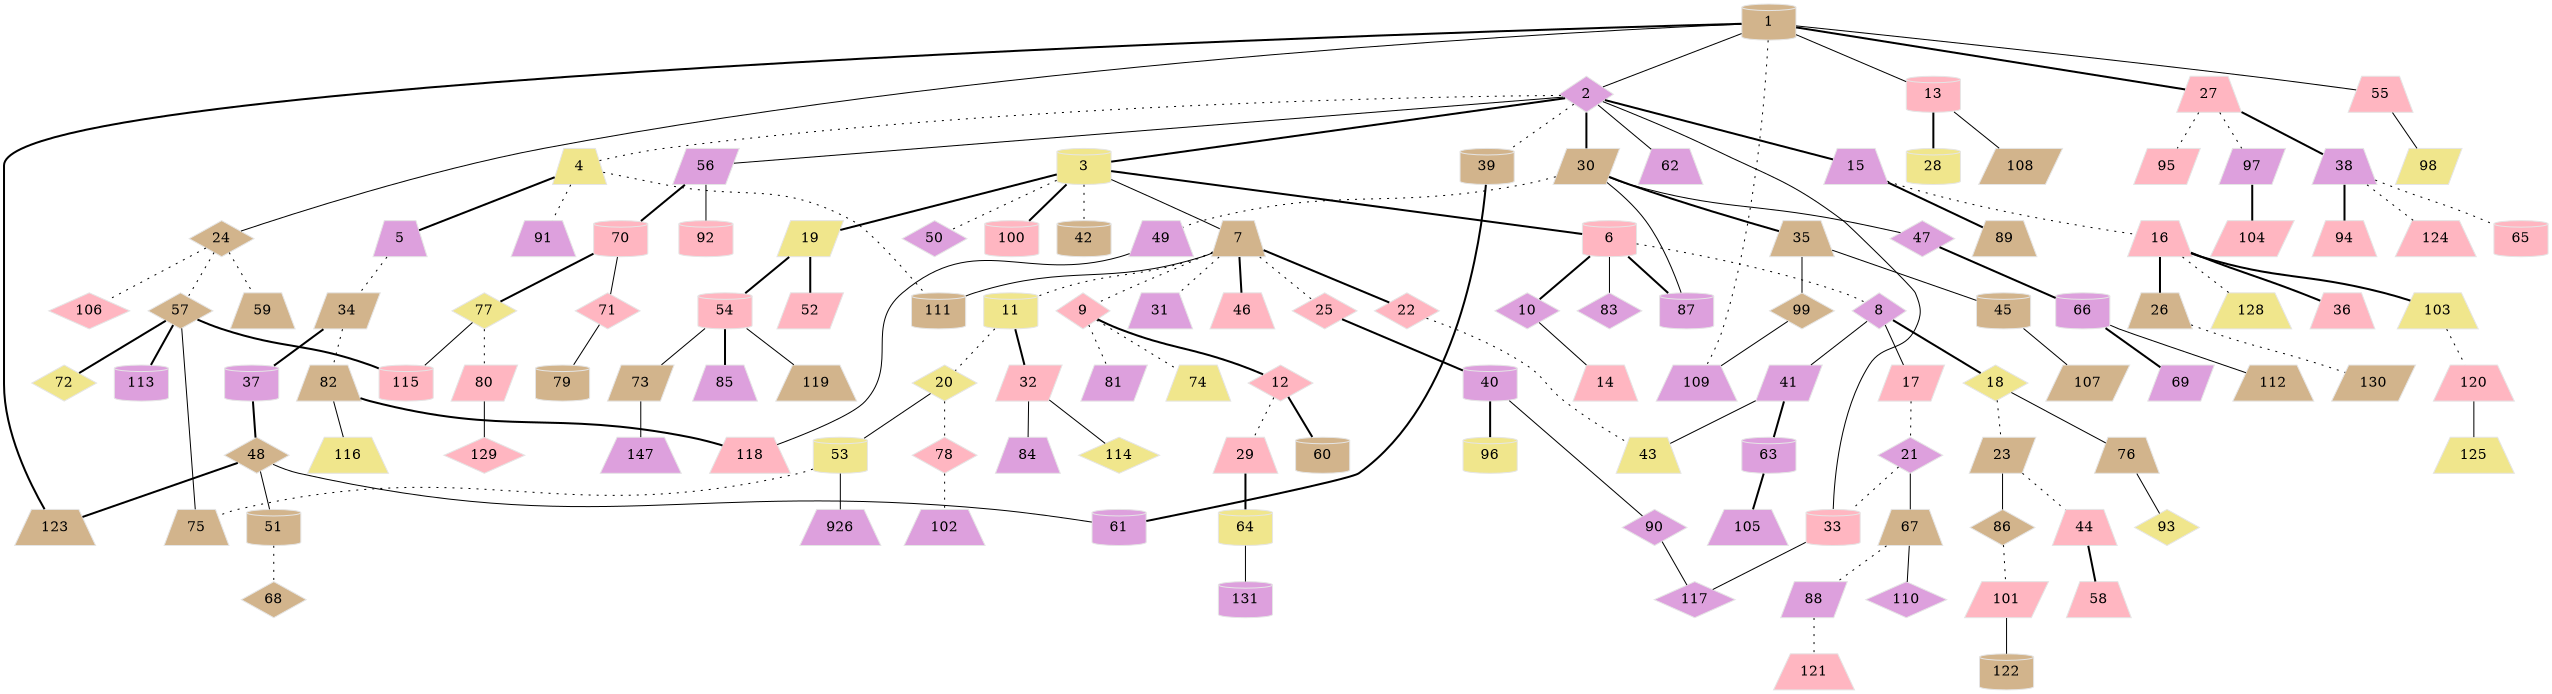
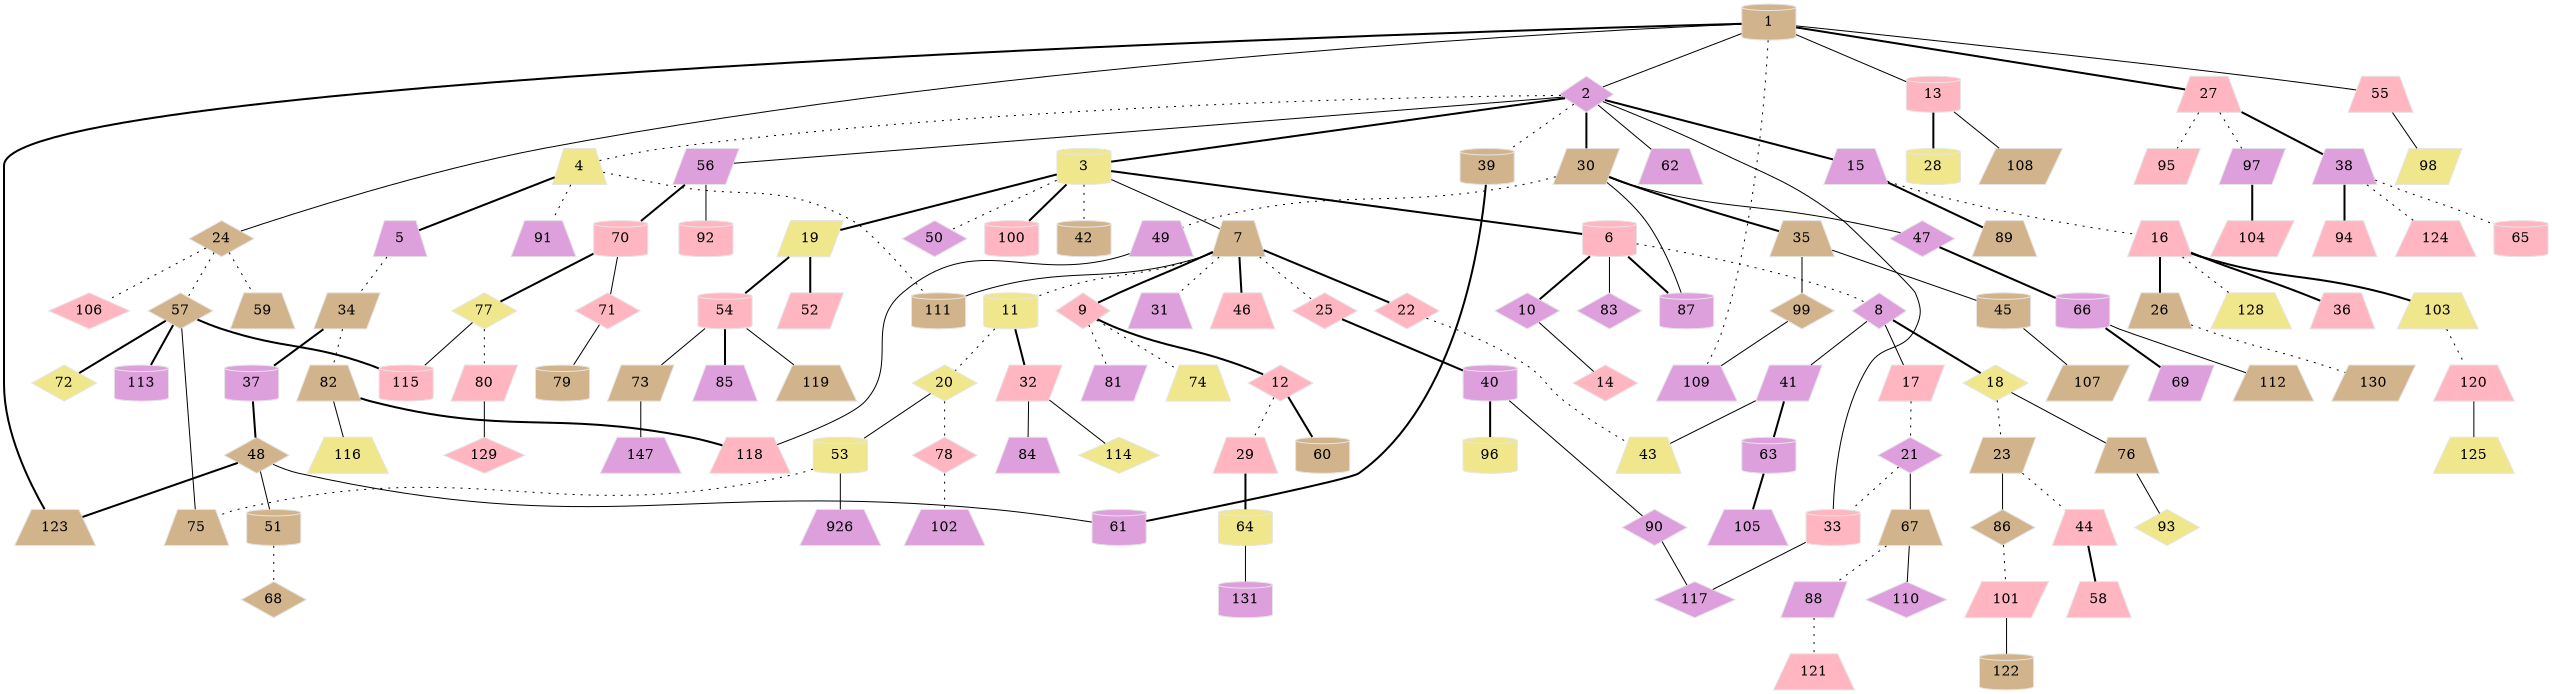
edge "7" -- "9": style dotted -> bold
node "14": shape trapezium -> diamond
